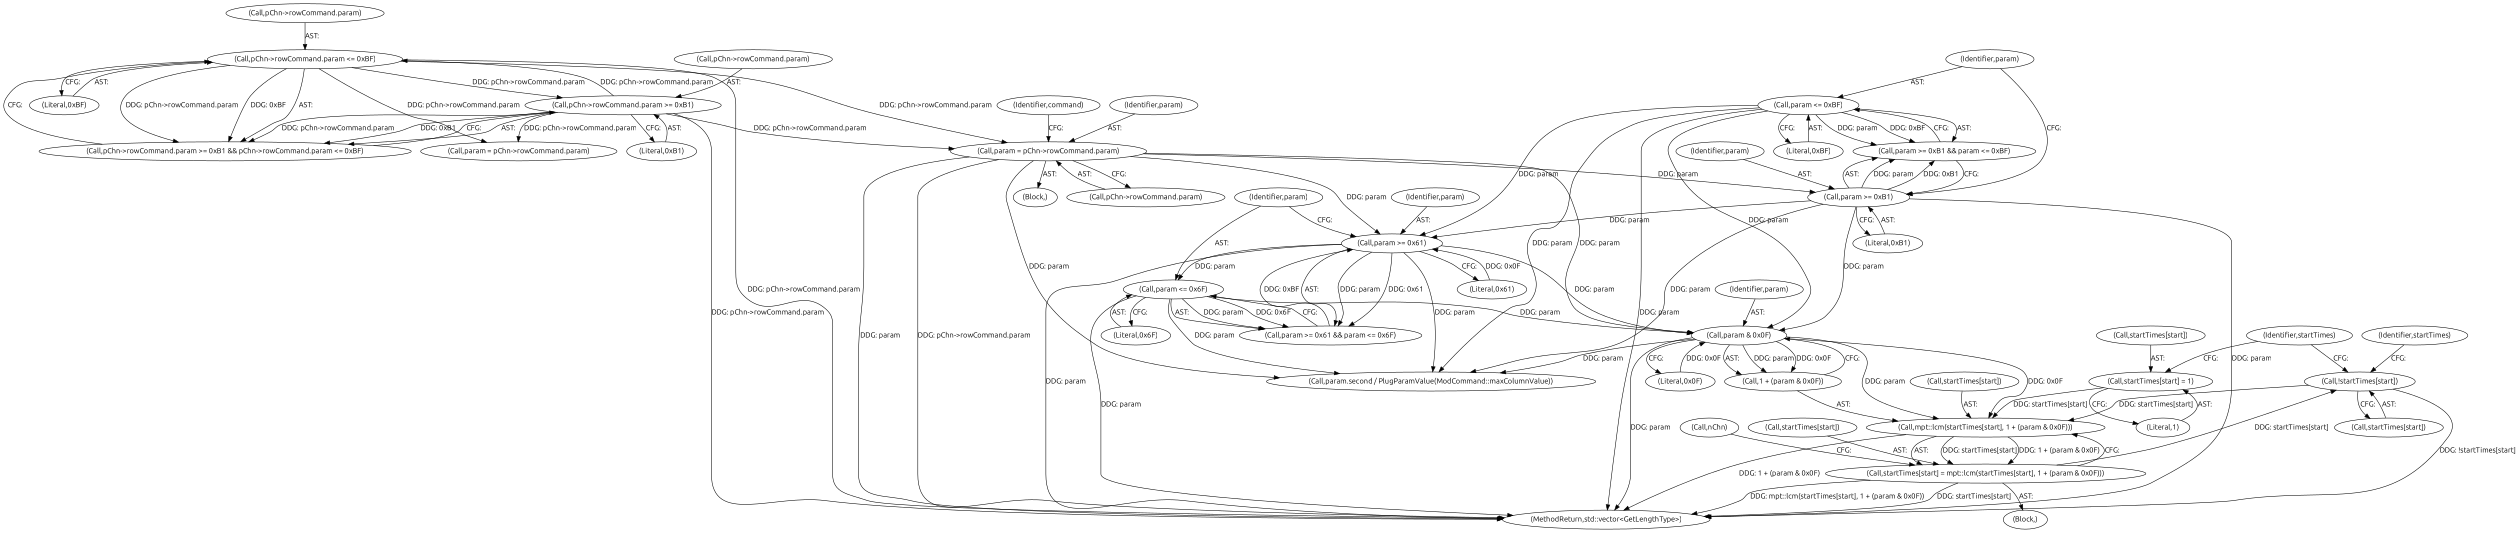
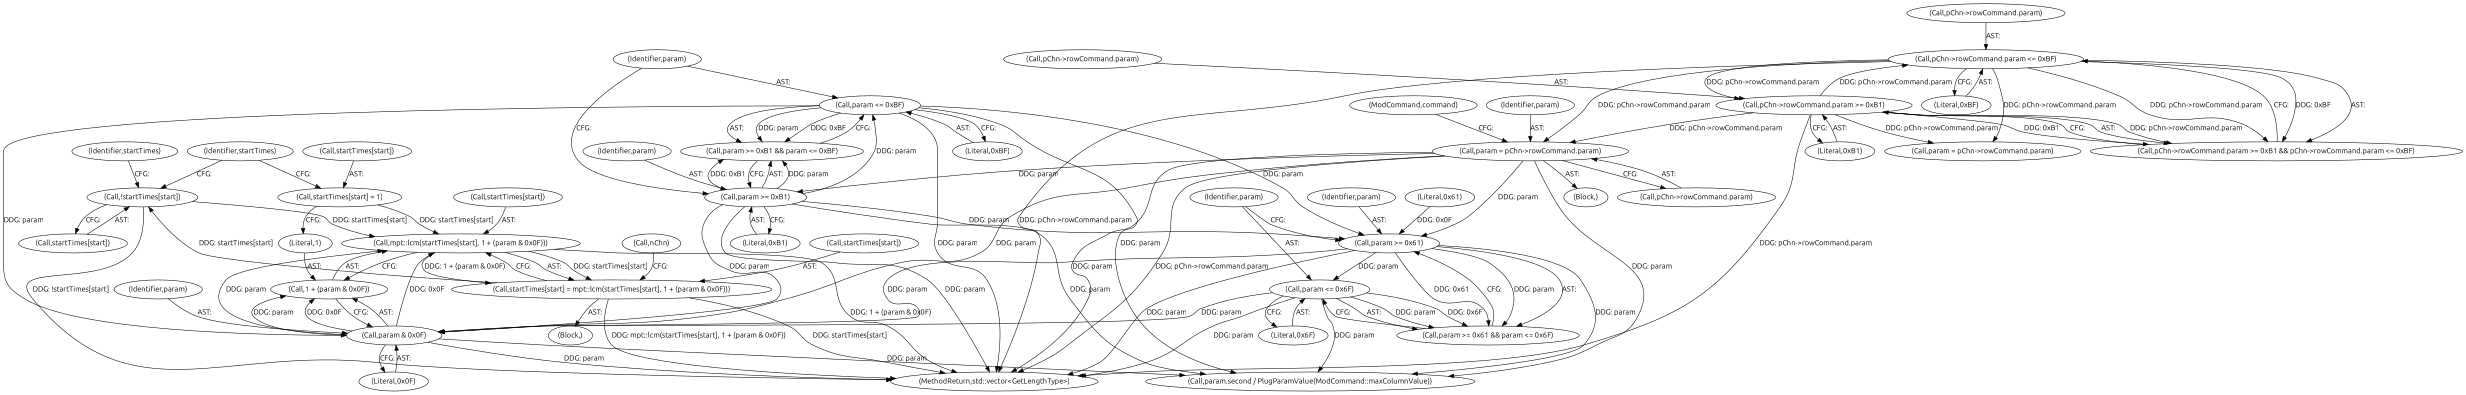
node "(Identifier,command)": label "(Identifier,command)" -> "(ModCommand,command)"
edge "(Call,param >= 0xB1)" -> "(Call,param <= 0xBF)": added, label "DDG: param"
edge "(Call,mpt::lcm(startTimes[start], 1 + (param & 0x0F)))" -> "(Call,1 + (param & 0x0F))": added, label "CFG:"
edge "(Call,param >= 0x61)" -> "(Literal,0x61)": removed, label "CFG:"
edge "(Call,param >= 0x61 && param <= 0x6F)" -> "(Call,param >= 0x61)": label "DDG: 0xBF" -> "CFG: "
edge "(Literal,0x0F)" -> "(Call,param & 0x0F)": label "DDG: 0x0F" -> "AST: "
edge "(Literal,1)" -> "(Call,startTimes[start] = 1)": now "(Literal,1)" -> "(Call,1 + (param & 0x0F))"
